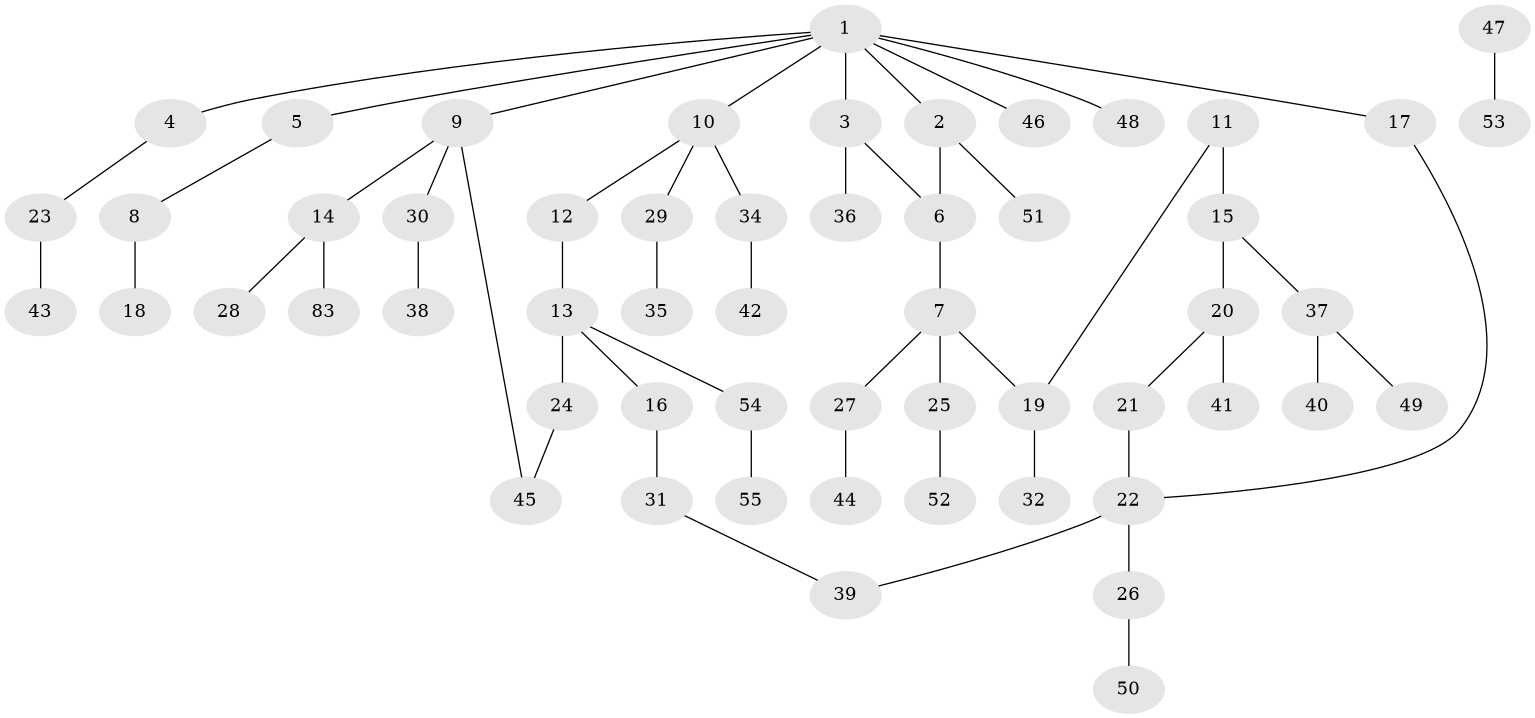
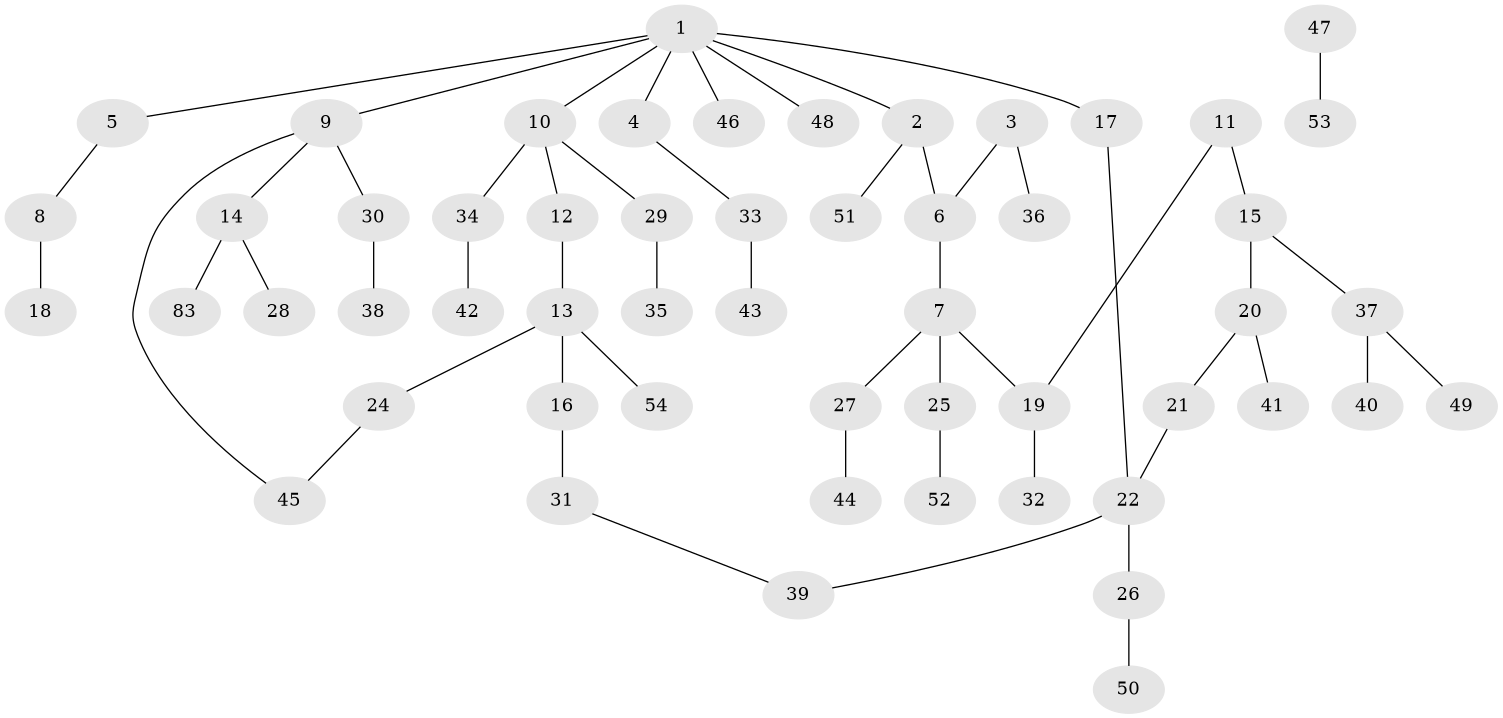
edge "1" -- "3": removed
node "23": label "23" -> "33"
node "55": removed
